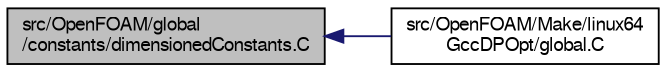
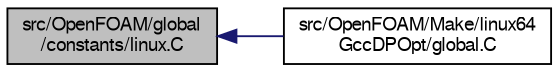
node "src/OpenFOAM/global /constants/dimensionedConstants.C": label "src/OpenFOAM/global /constants/dimensionedConstants.C" -> "src/OpenFOAM/global /constants/linux.C"
